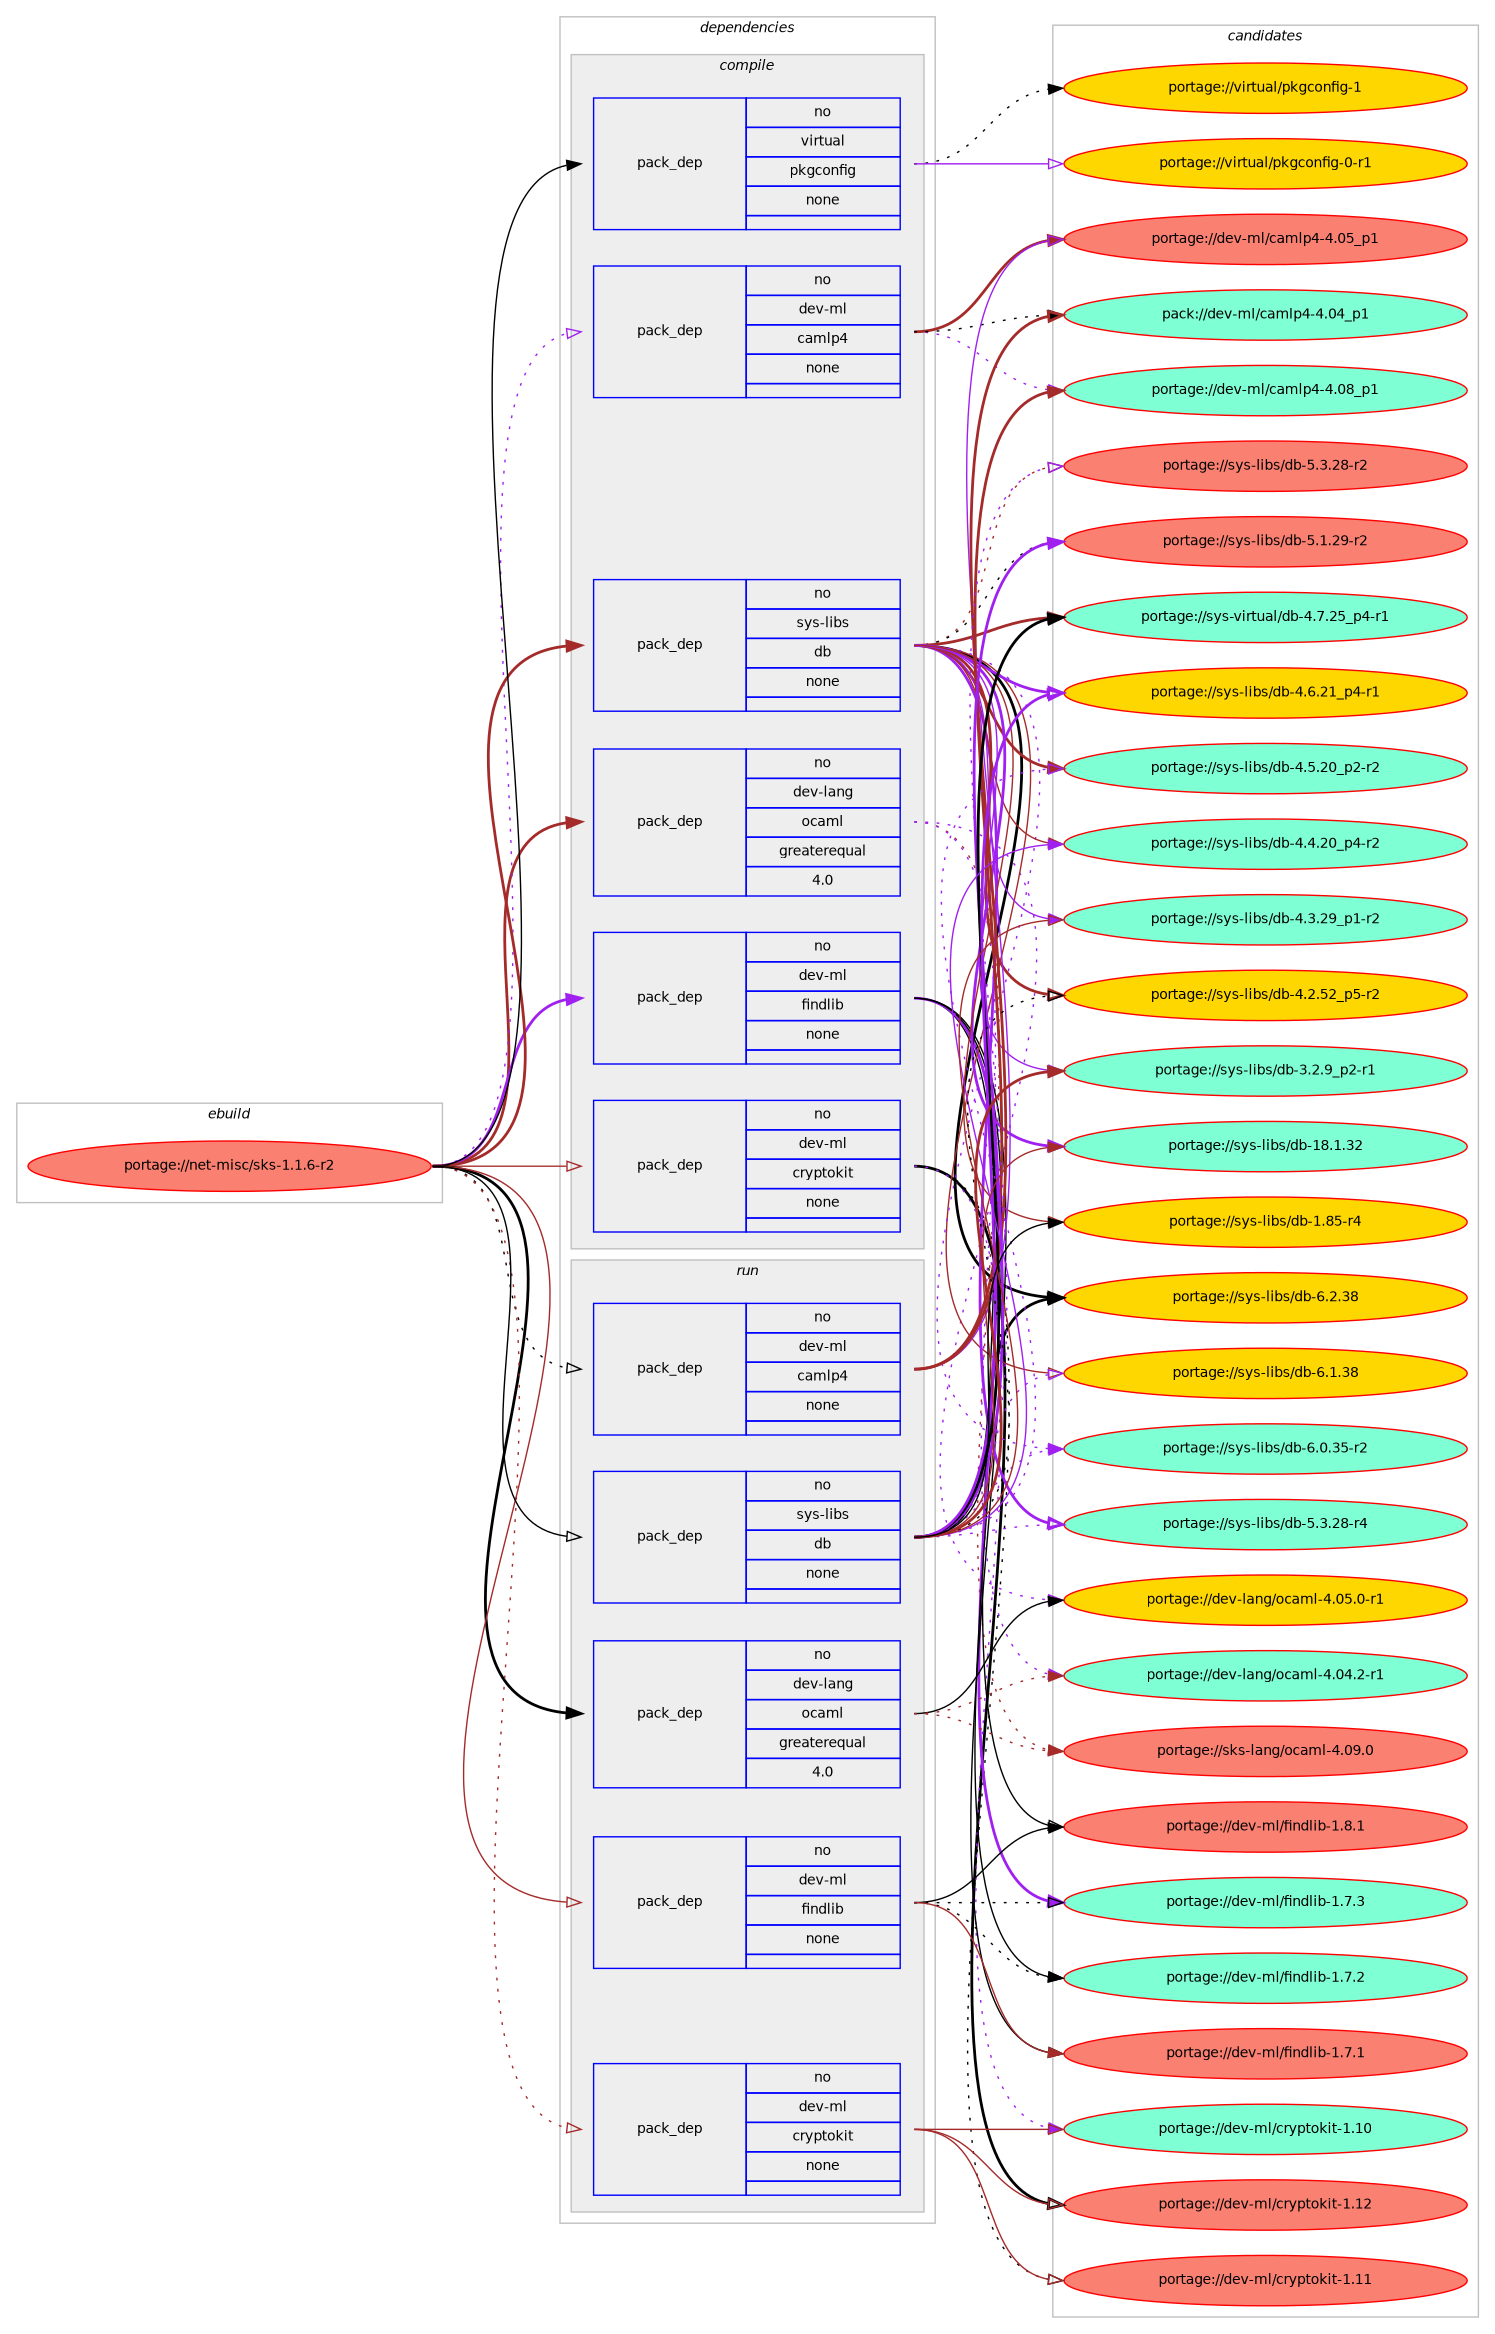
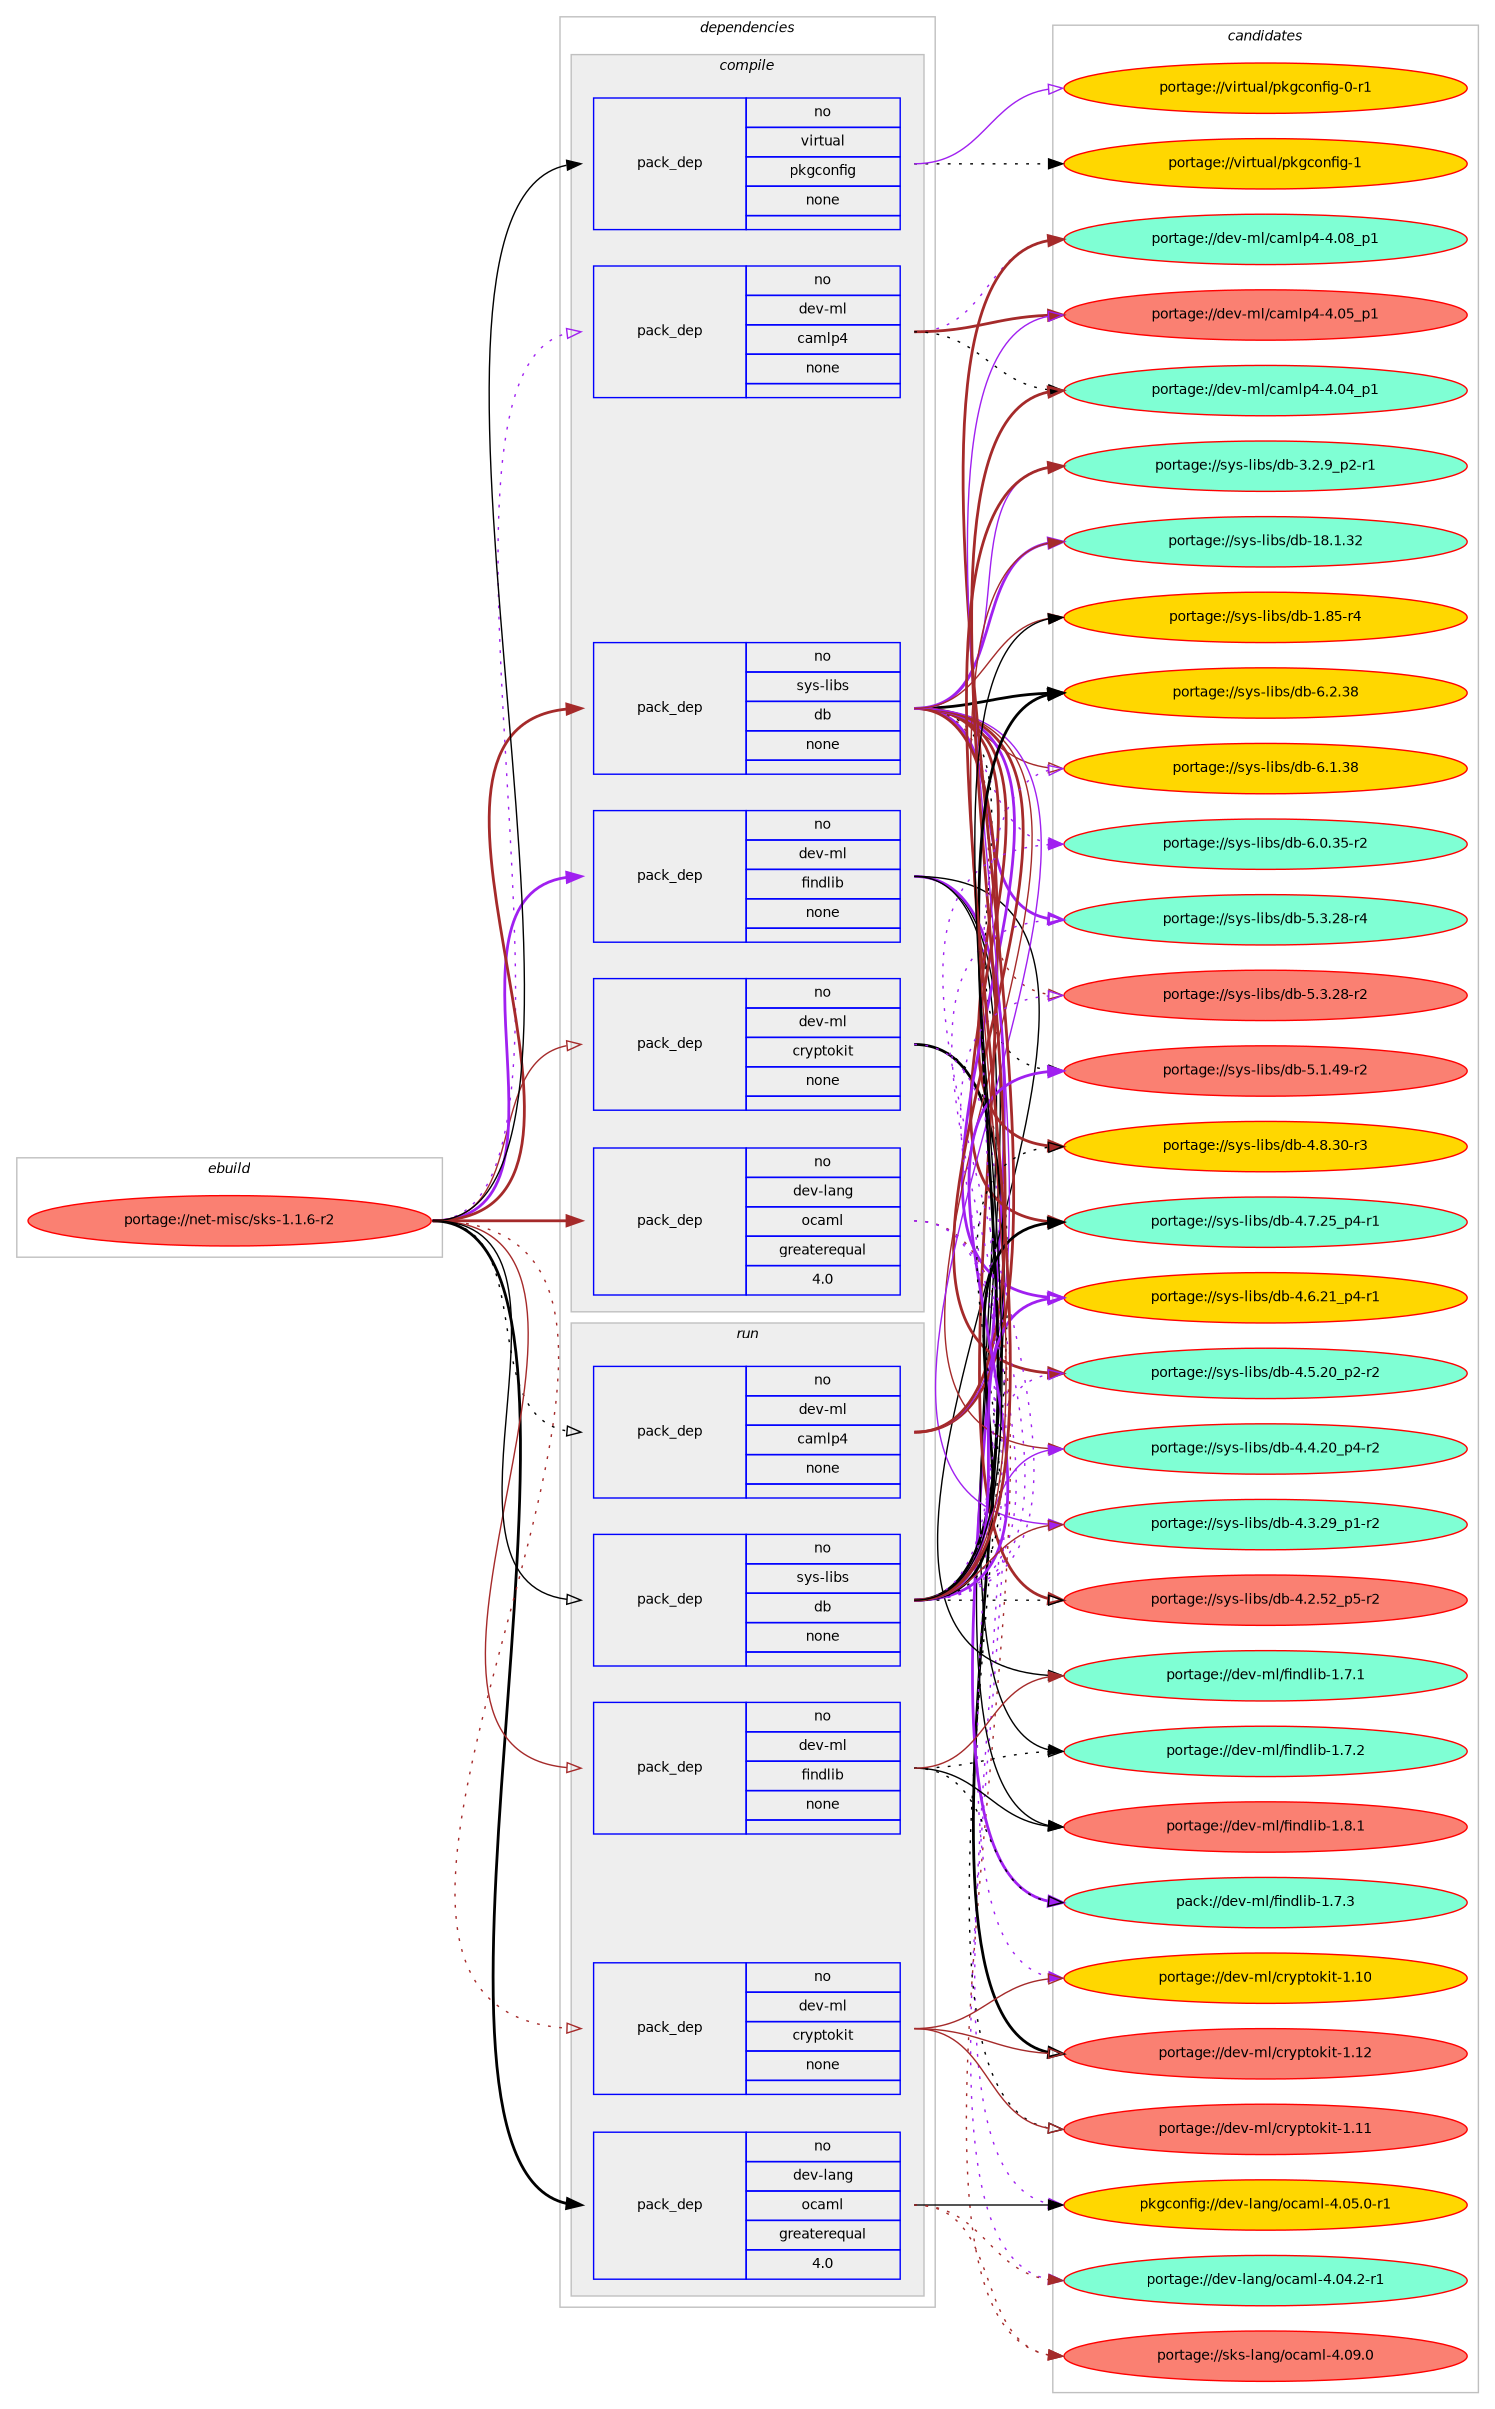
node "pack://dev-ml/camlp4-4.04_p1": label "pack://dev-ml/camlp4-4.04_p1" -> "portage://dev-ml/camlp4-4.04_p1"
node "portage://sys-libs/db-5.1.29-r2": label "portage://sys-libs/db-5.1.29-r2" -> "portage://sys-libs/db-5.1.49-r2"
node "portage://sys-virtual/db-4.7.25_p4-r1": label "portage://sys-virtual/db-4.7.25_p4-r1" -> "portage://sys-libs/db-4.7.25_p4-r1"
node "portage://sys-libs/db-4.2.52_p5-r2": fillcolor gold -> salmon
node "portage://sys-libs/db-4.8.30-r3": added
node "portage://dev-lang/ocaml-4.05.0-r1": label "portage://dev-lang/ocaml-4.05.0-r1" -> "pkgconfig://dev-lang/ocaml-4.05.0-r1"
node "portage://dev-ml/findlib-1.7.3": label "portage://dev-ml/findlib-1.7.3" -> "pack://dev-ml/findlib-1.7.3"
node "portage://dev-ml/findlib-1.7.1": fillcolor salmon -> aquamarine
node "portage://dev-ml/cryptokit-1.10": fillcolor aquamarine -> gold
